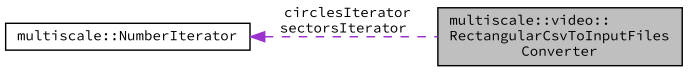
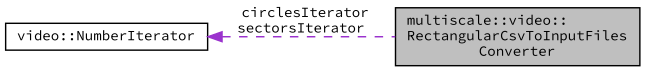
node "multiscale::NumberIterator": label "multiscale::NumberIterator" -> "video::NumberIterator"
